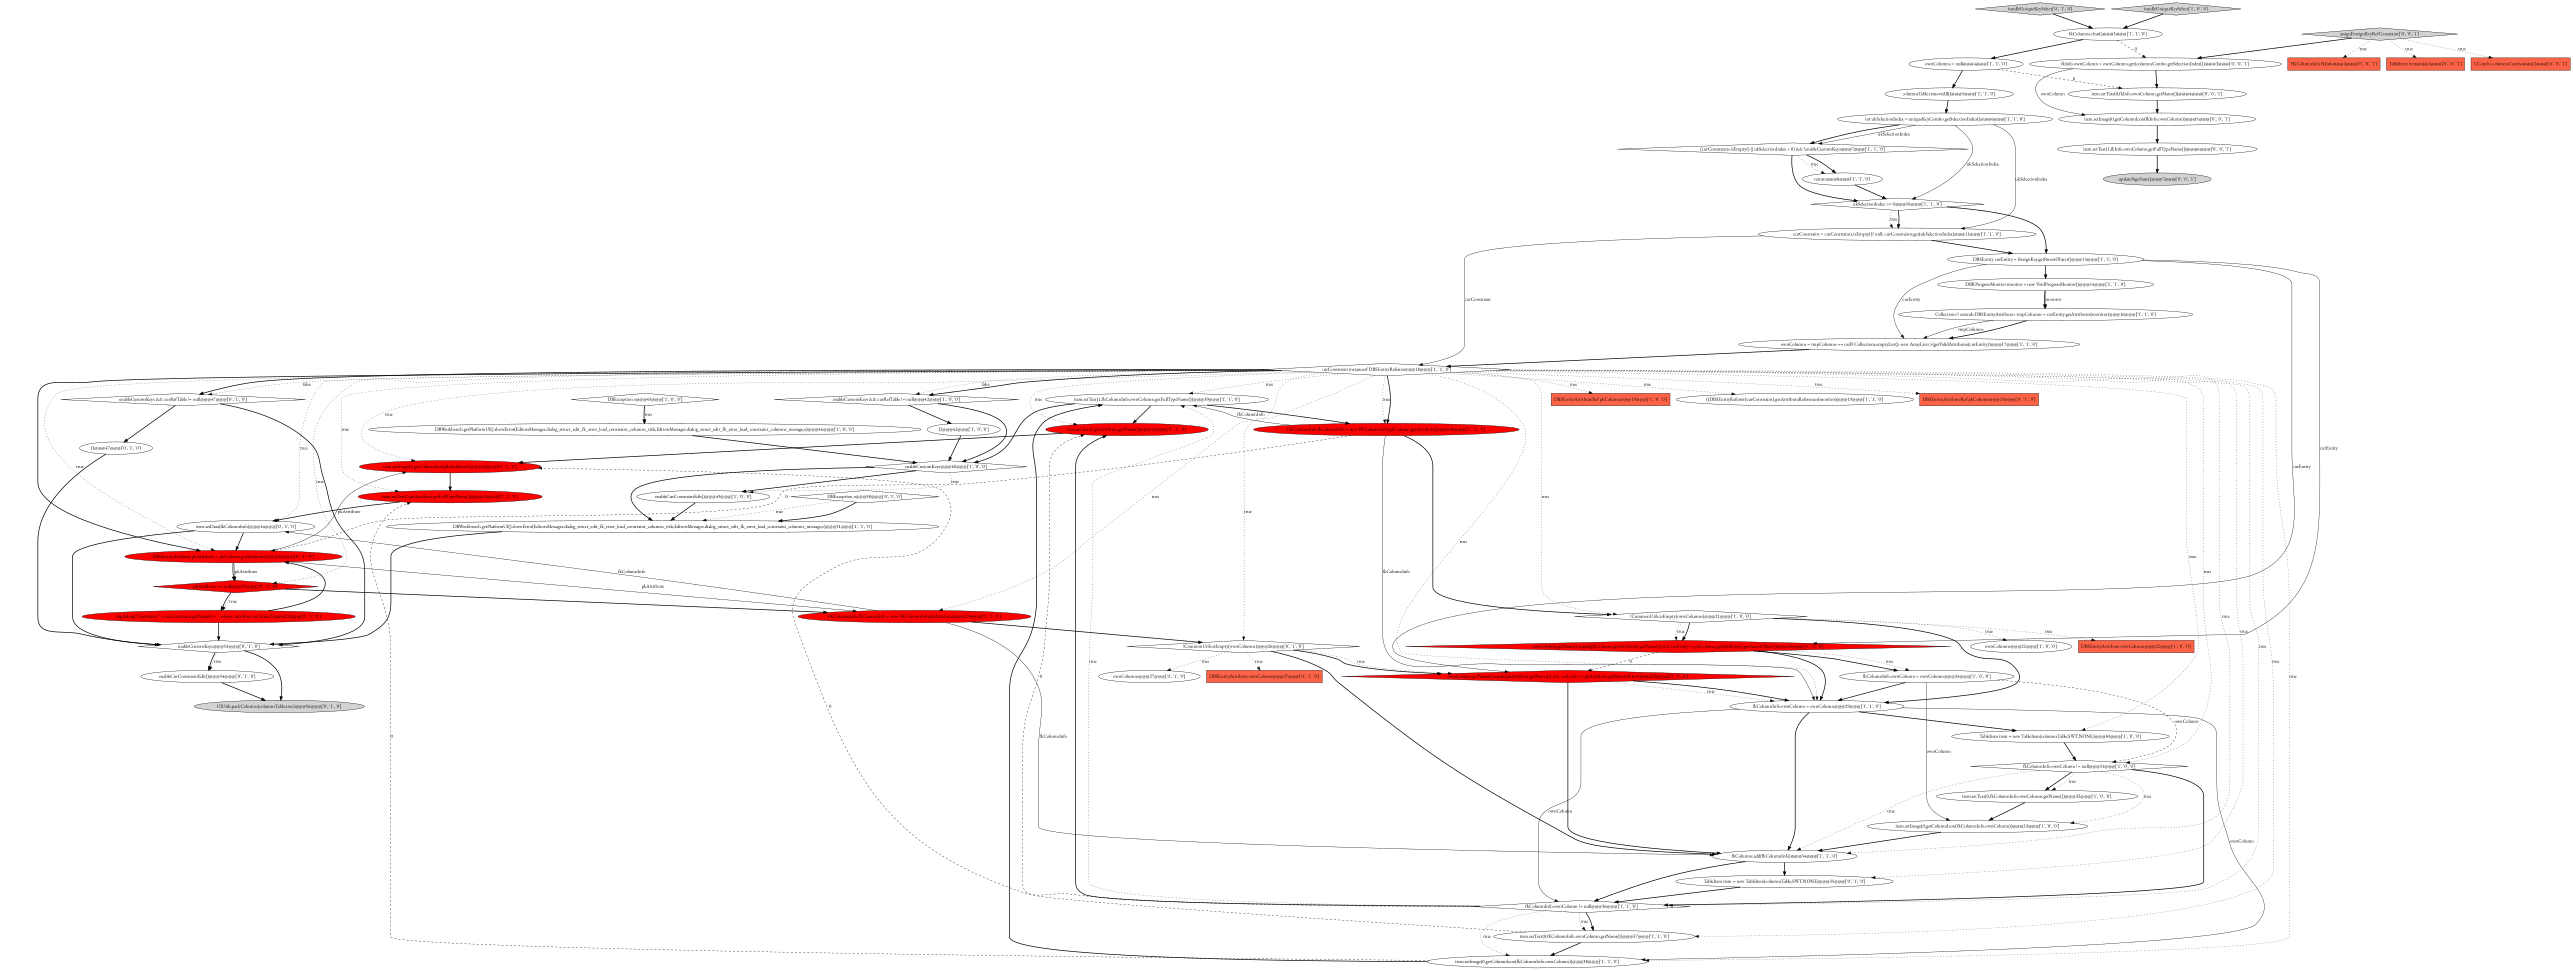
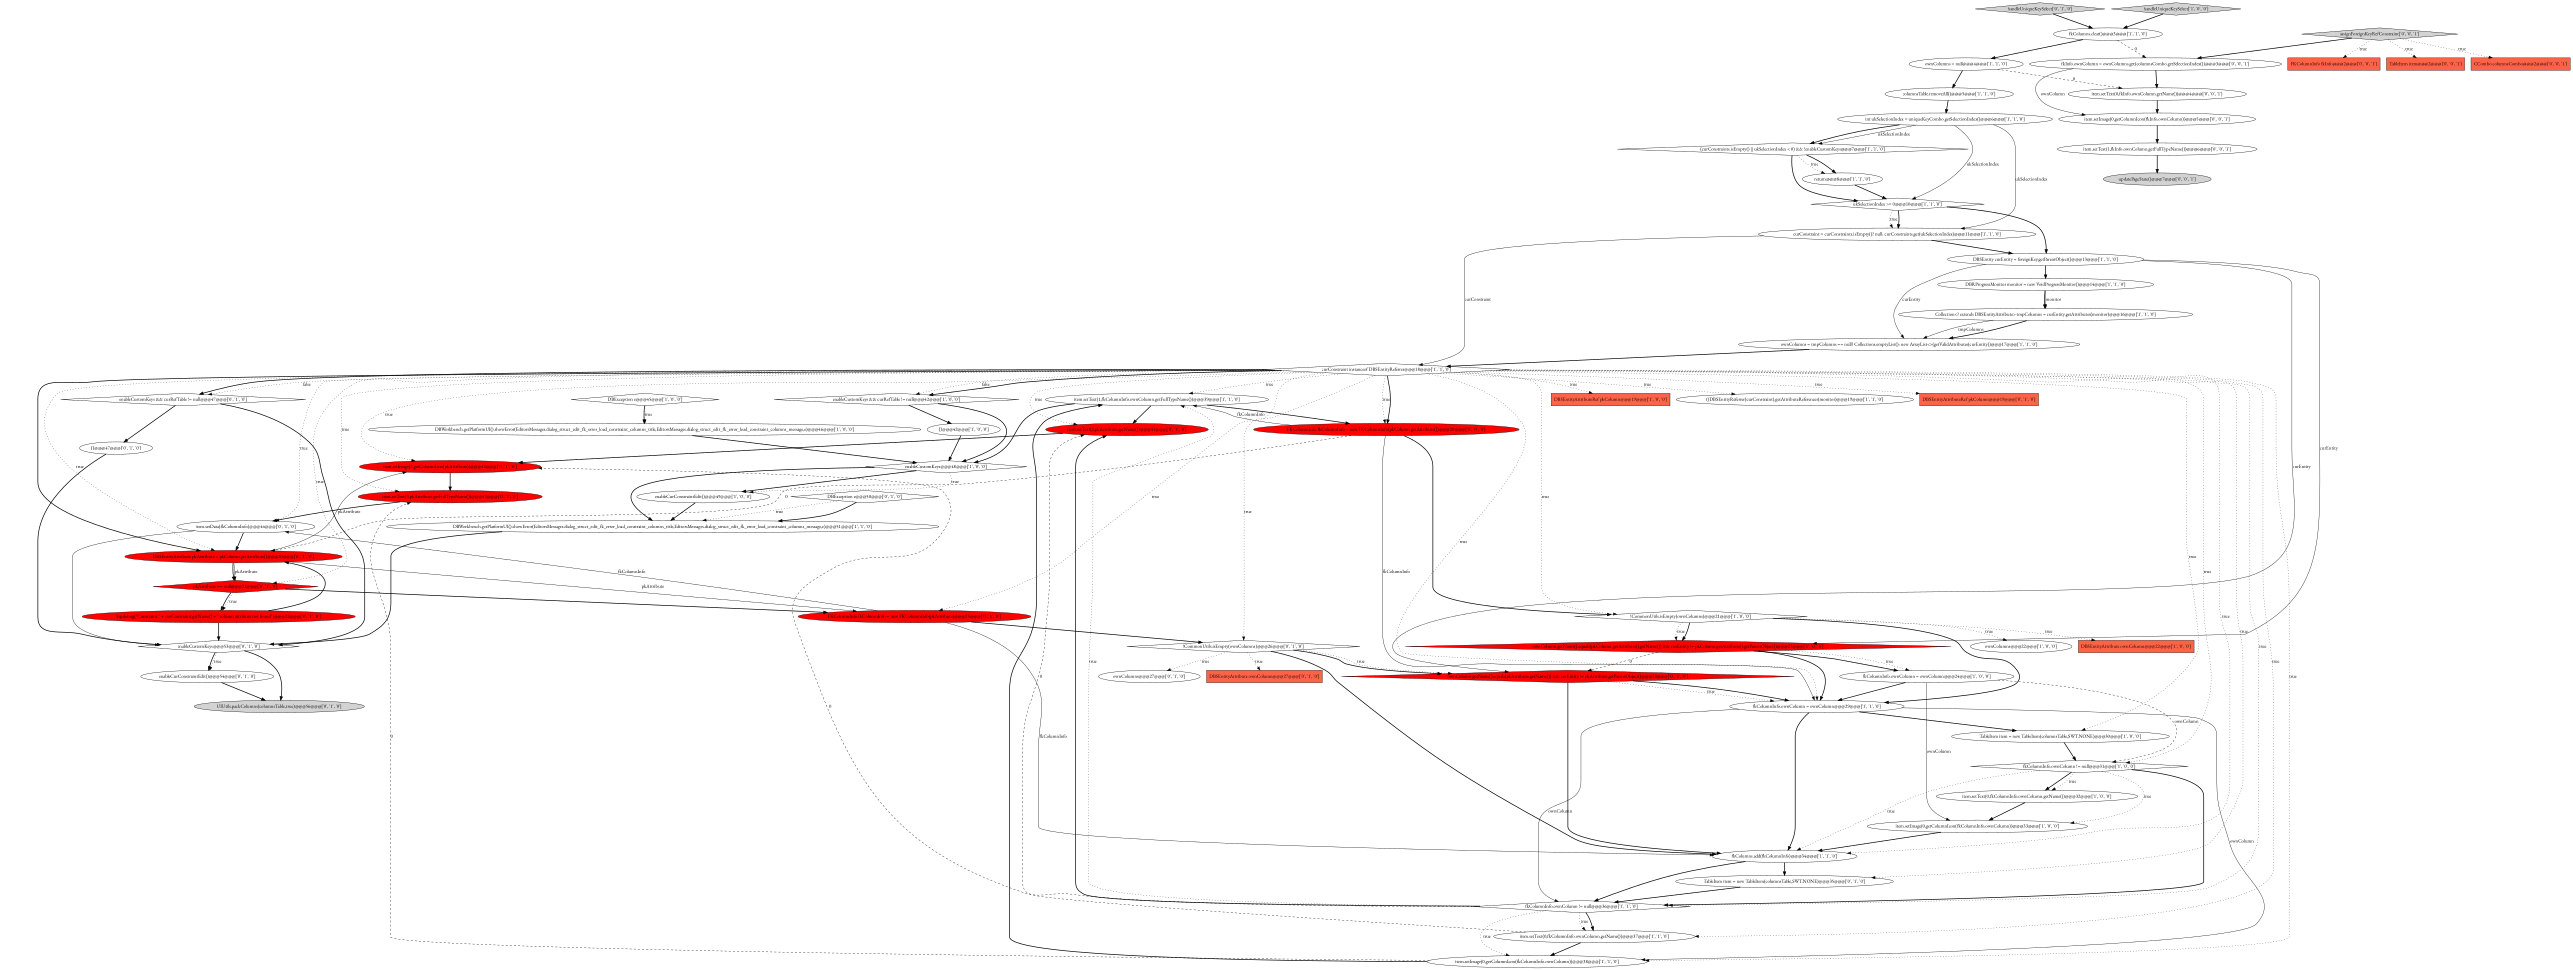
edge "item.setData(fkColumnInfo)@@@44@@@['0', '1', '0']" -> "enableCustomKeys@@@53@@@['0', '1', '0']": style bold -> solid
